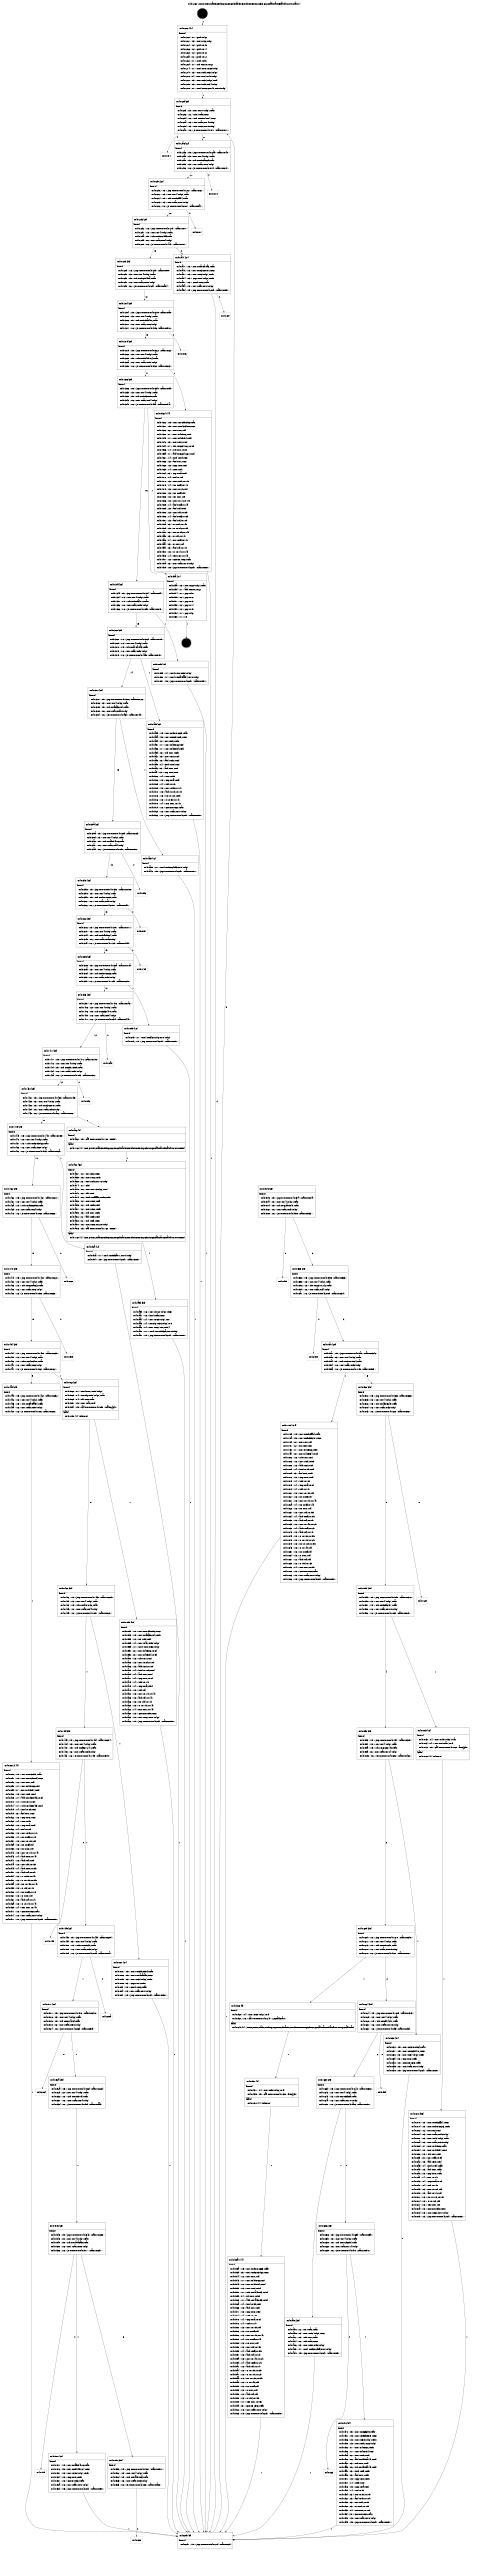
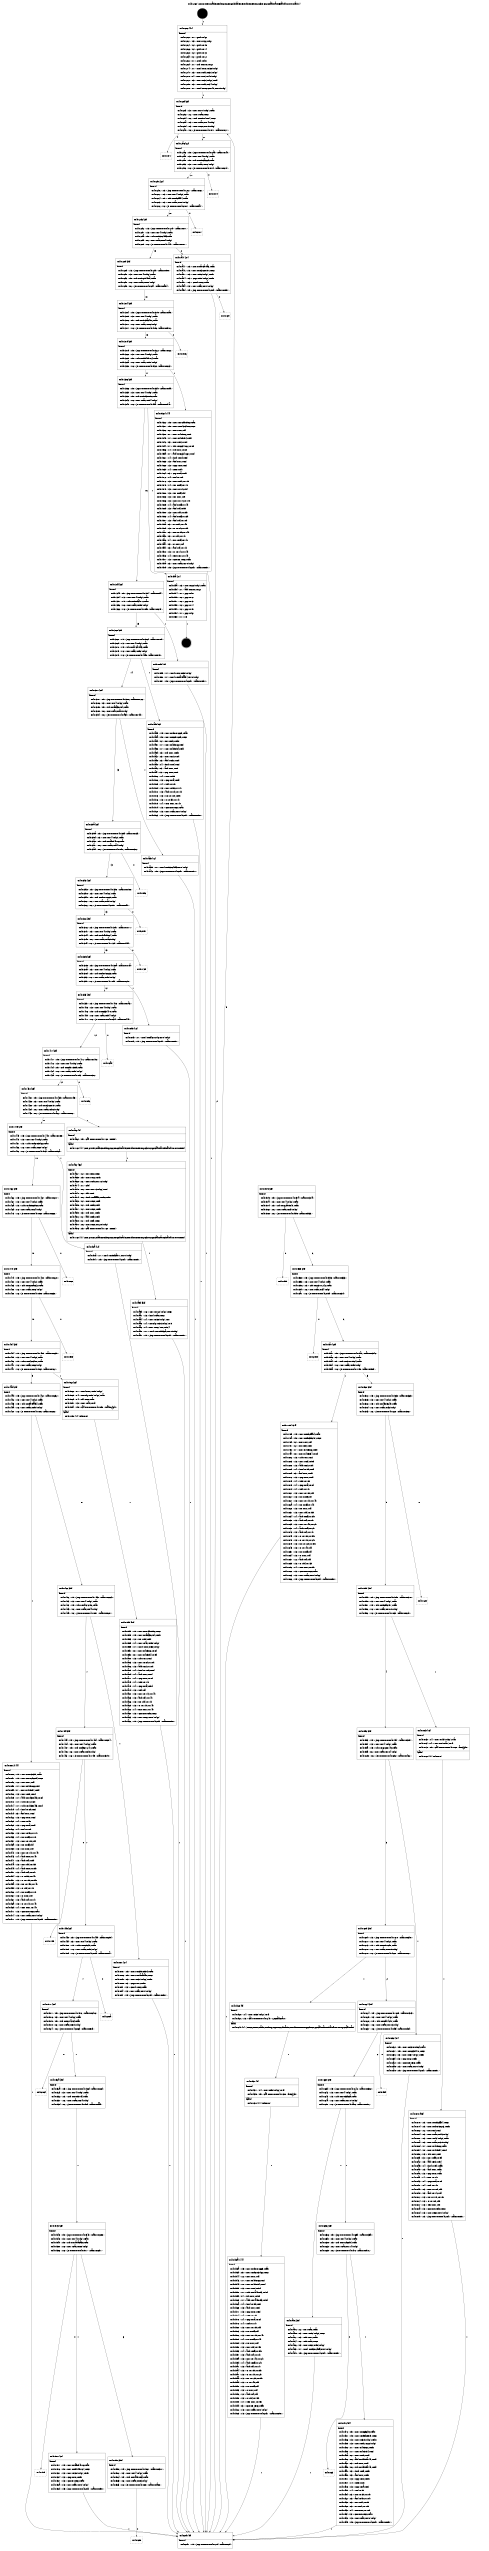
edge "0x4019c2 [23]" -> "0x4014c6 [25]": now "0x4014ad [25]" -> "0x4014c6 [25]"
